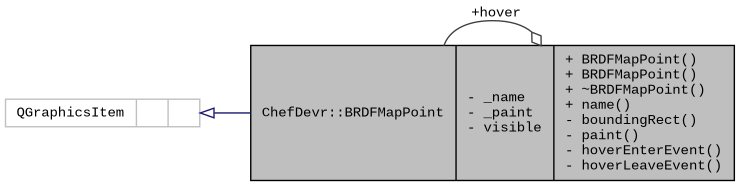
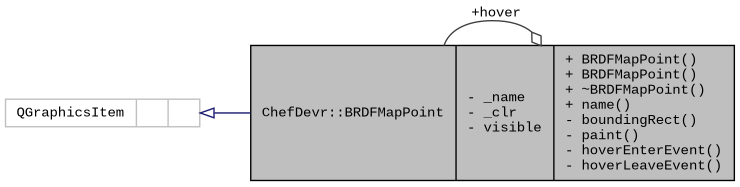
node "ChefDevr::BRDFMapPoint": text "- _paint" -> "- _clr"
